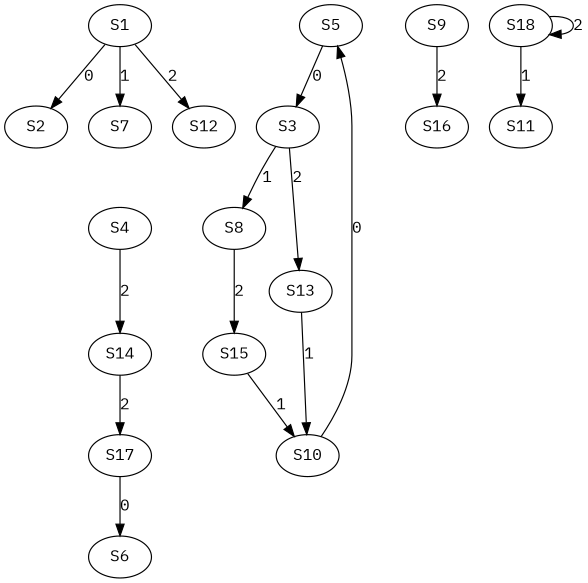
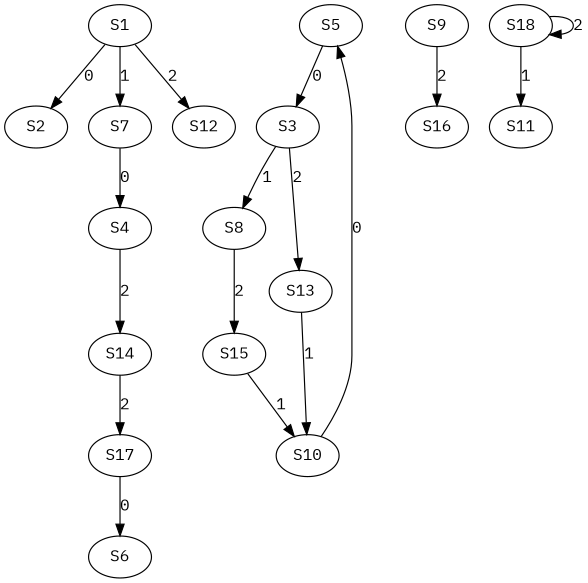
edge "S7" -> "S4": added, label "0"
